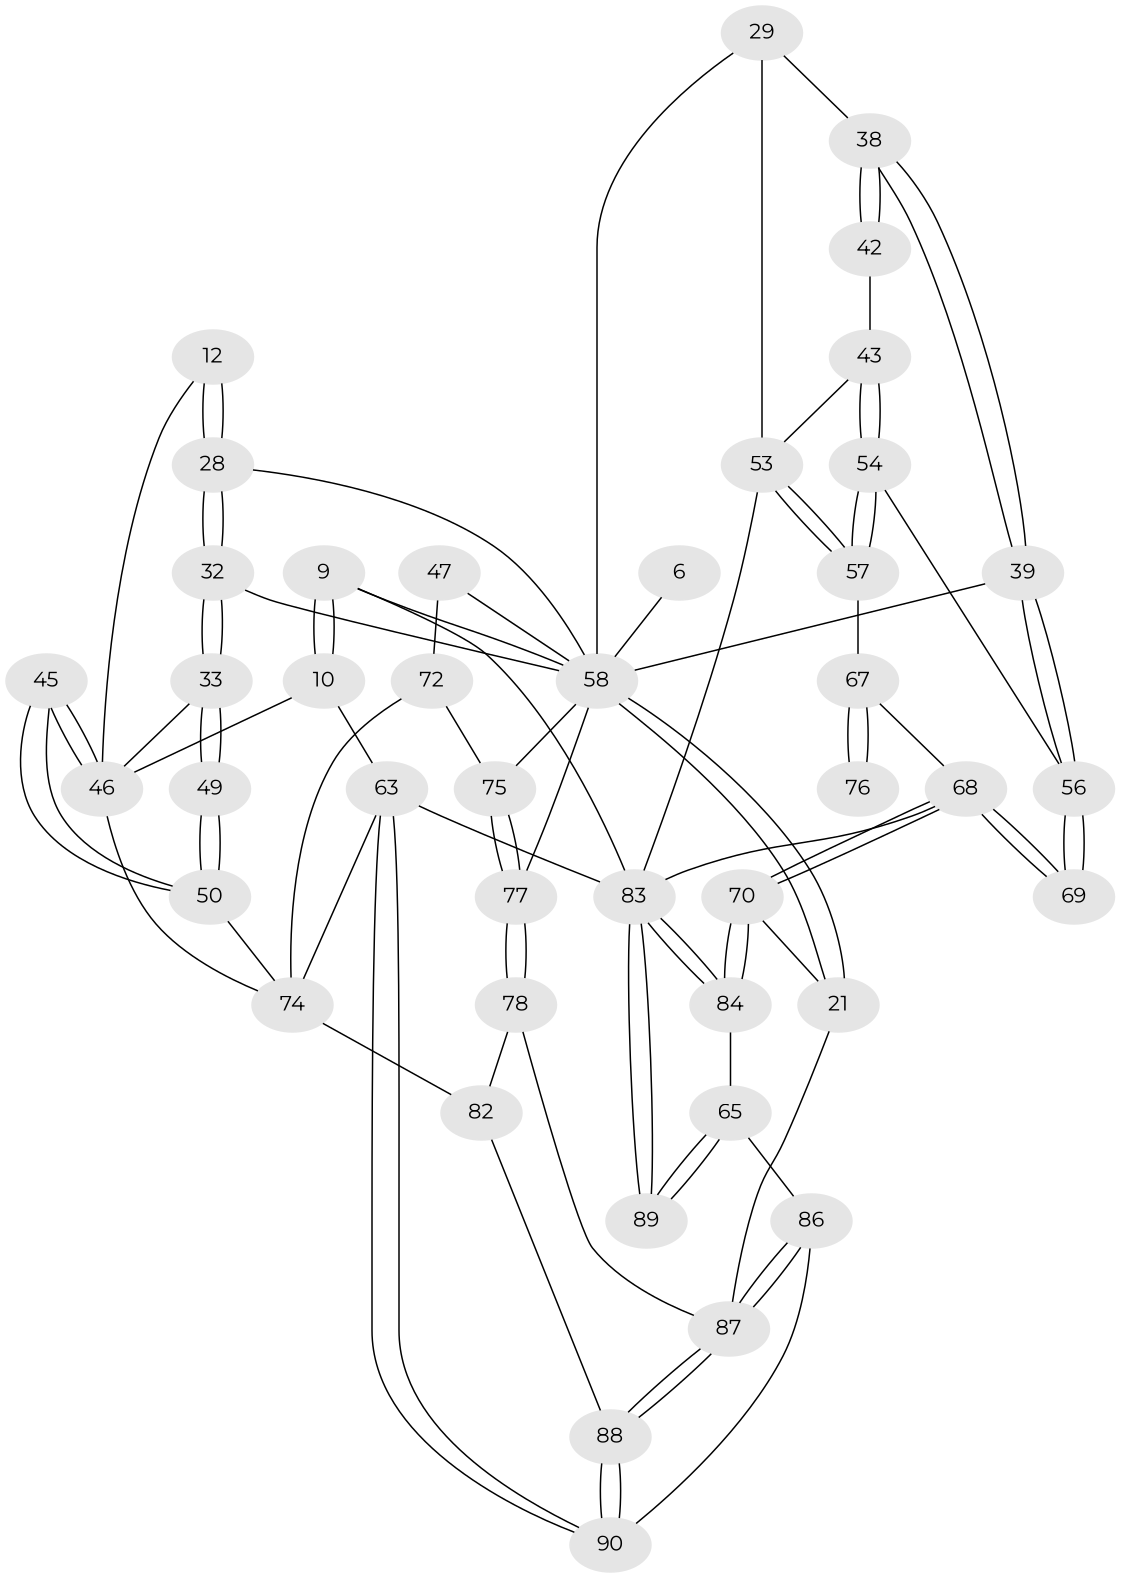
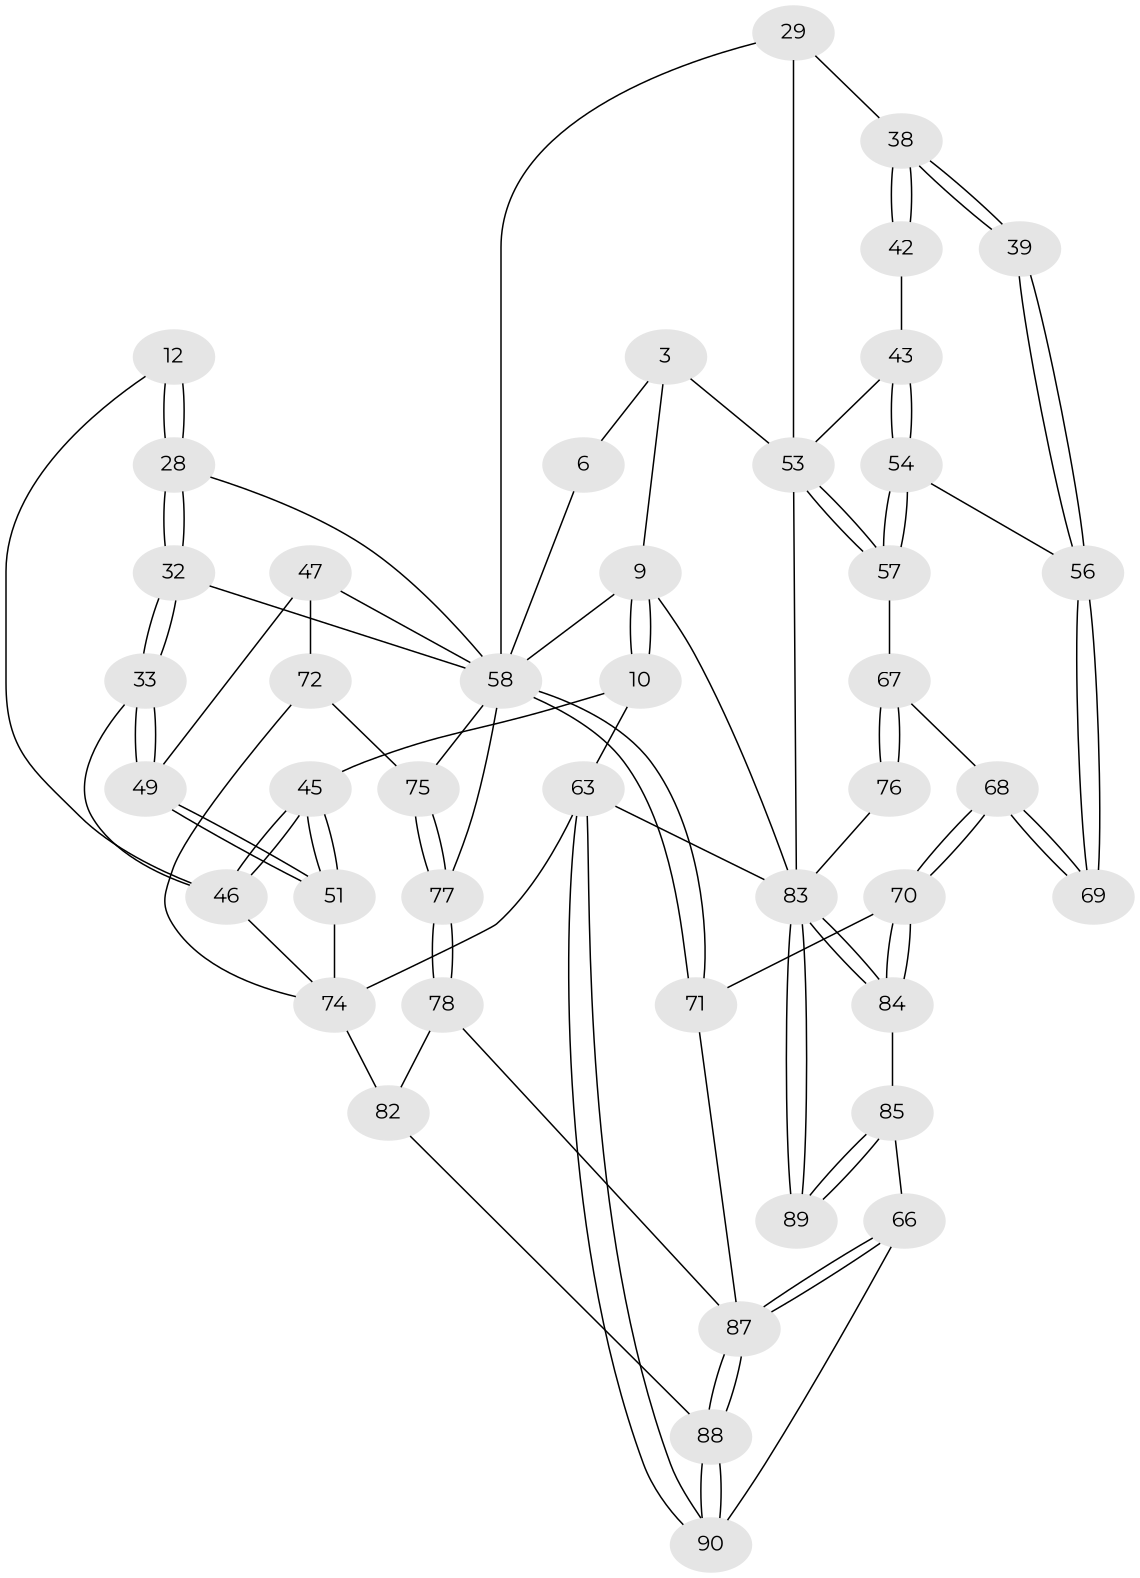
node "3": added
edge "39" -- "58": removed
edge "47" -- "49": added
edge "10" -- "46": now "10" -- "45"
edge "68" -- "83": now "76" -- "83"
node "50": label "50" -> "51"
node "21": label "21" -> "71"
node "65": label "65" -> "85"
node "86": label "86" -> "66"
